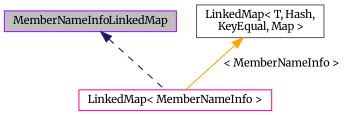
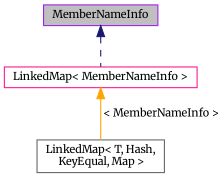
node "MemberNameInfoLinkedMap": label "MemberNameInfoLinkedMap" -> "MemberNameInfo"
edge "LinkedMap< MemberNameInfo >" -> "LinkedMap< T, Hash, KeyEqual, Map >": reversed
